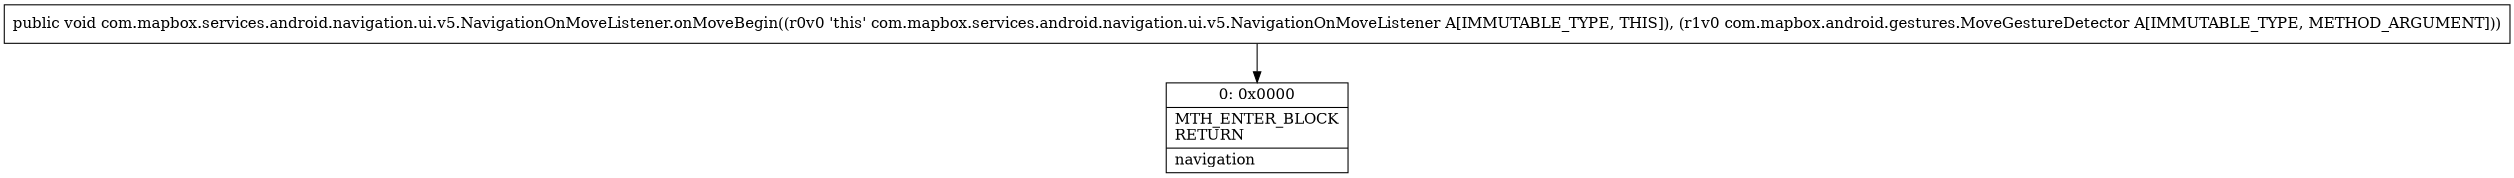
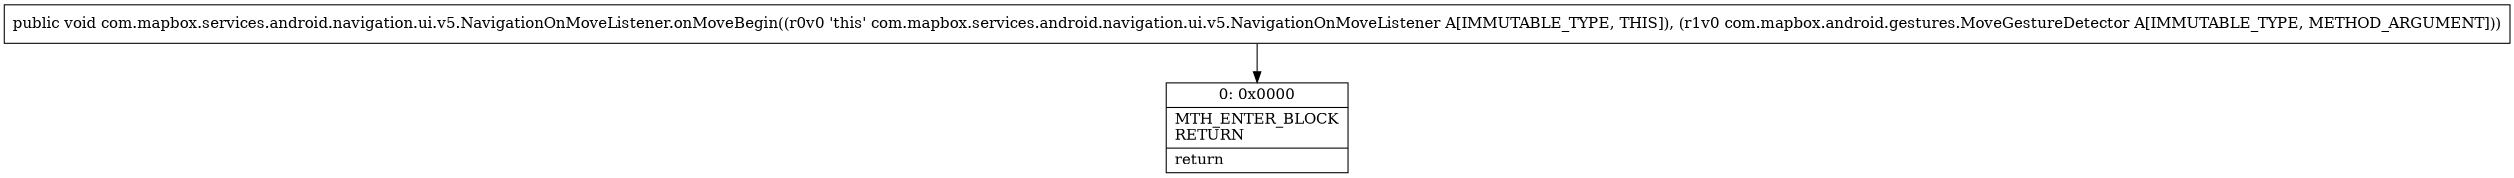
node "0: 0x0000": text "navigation" -> "return"
